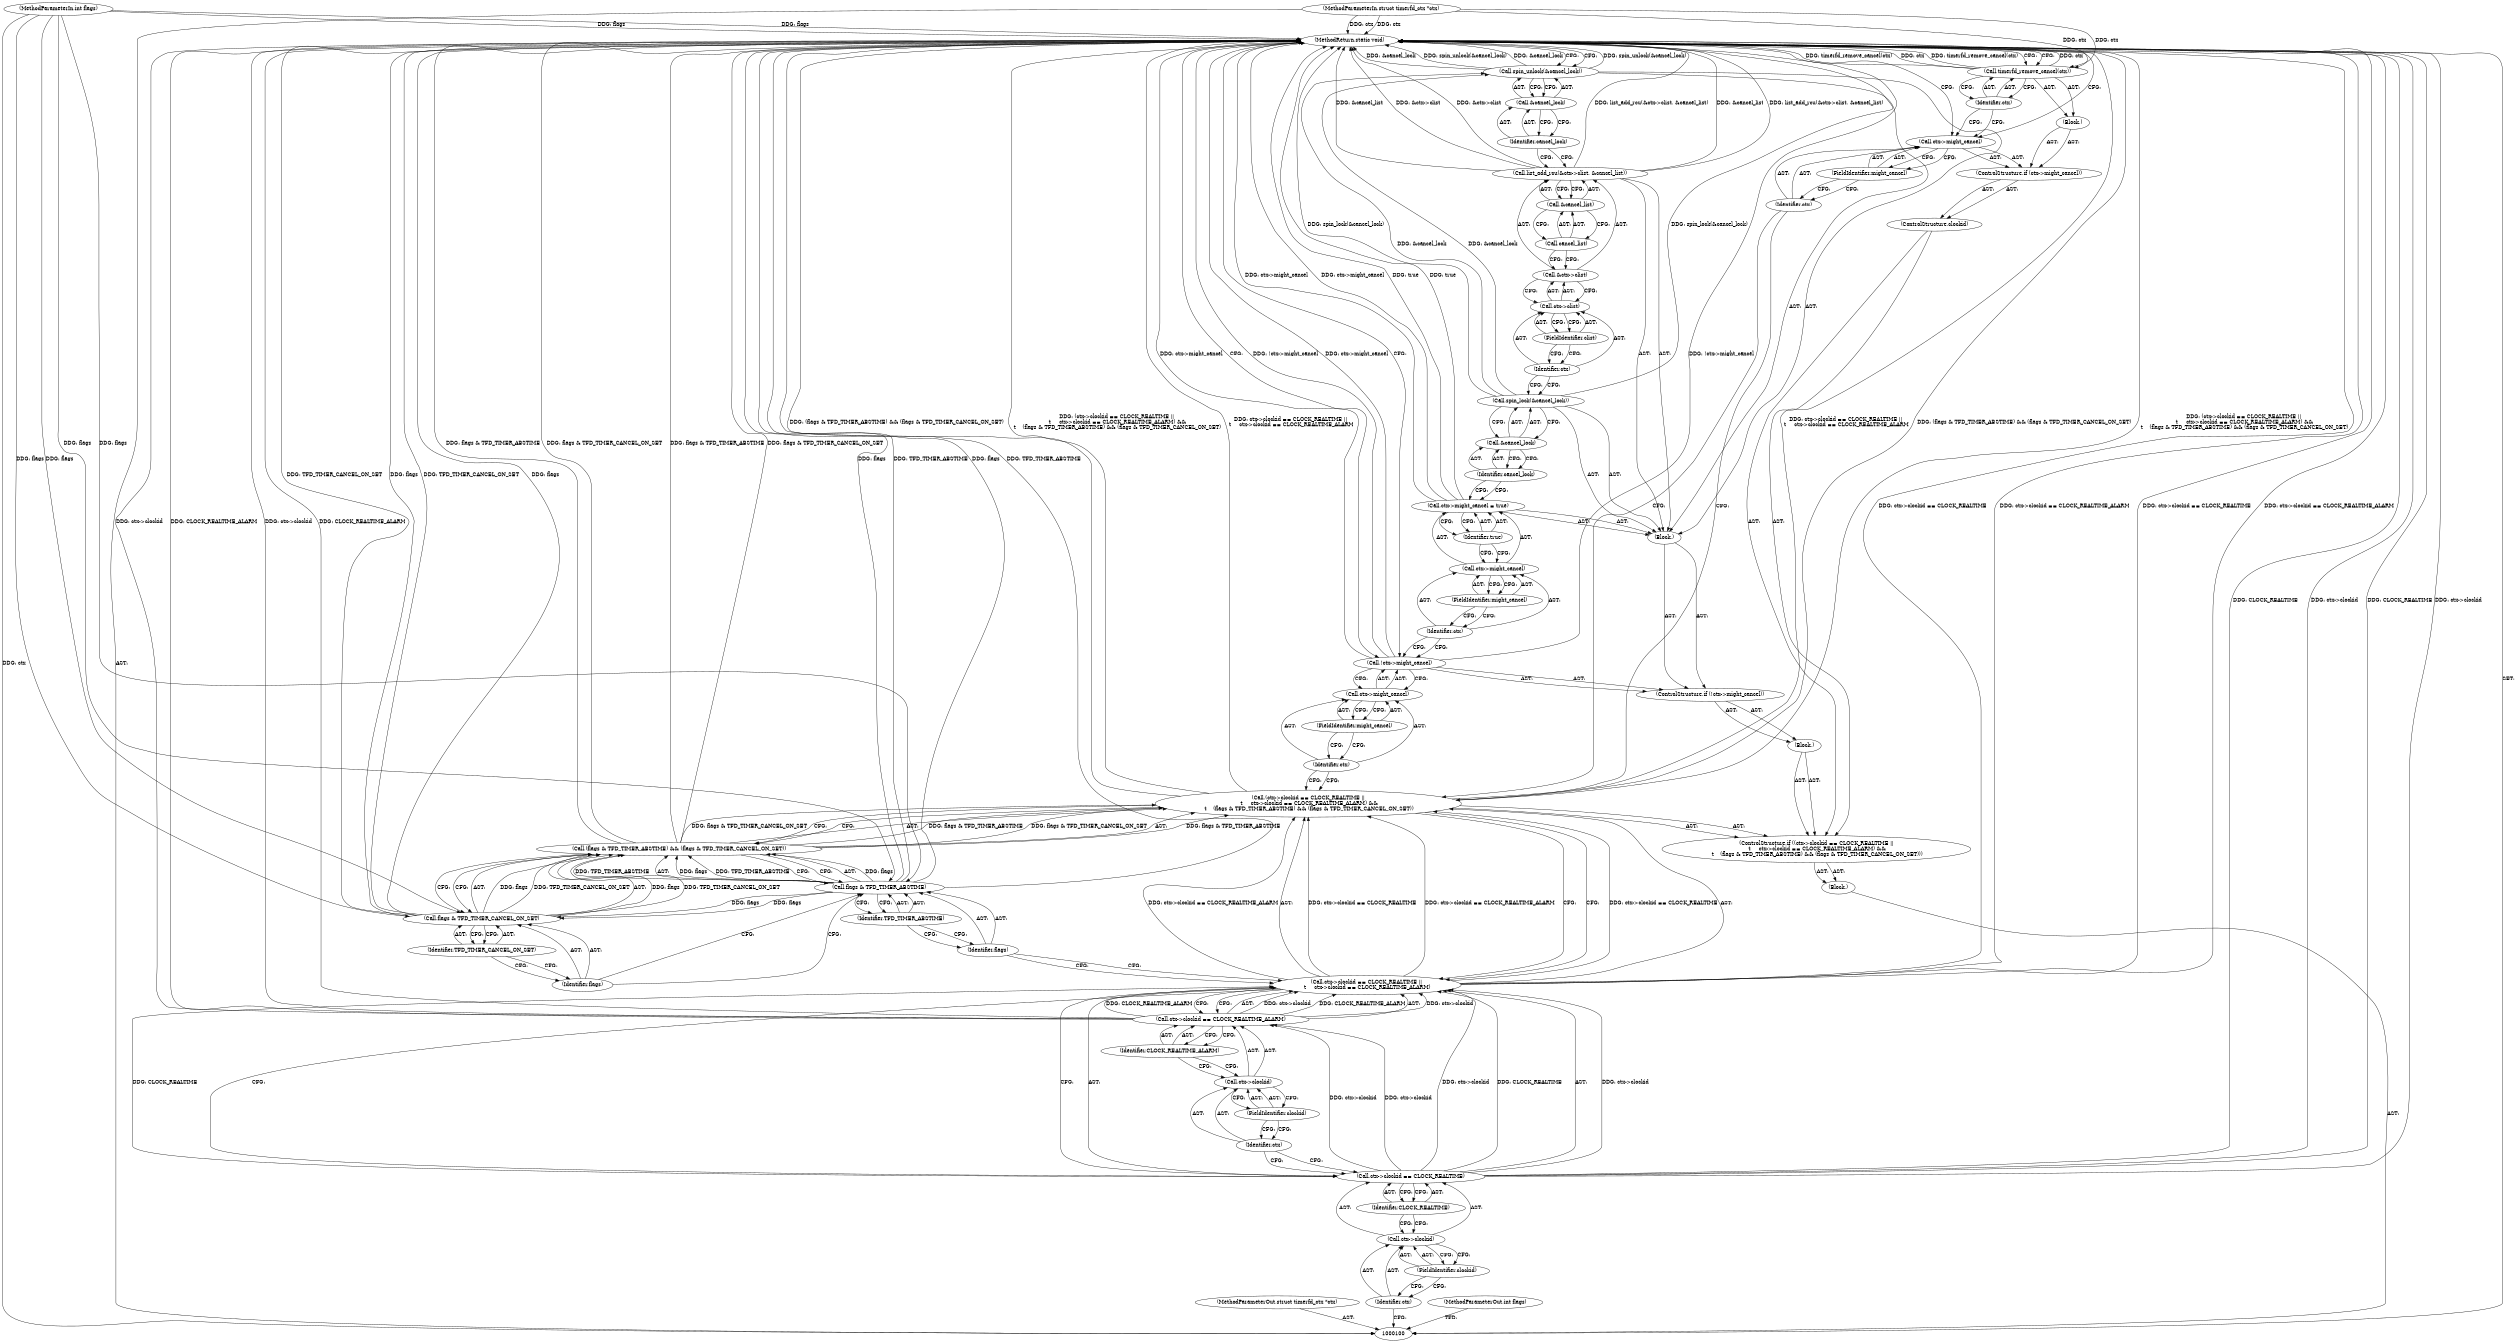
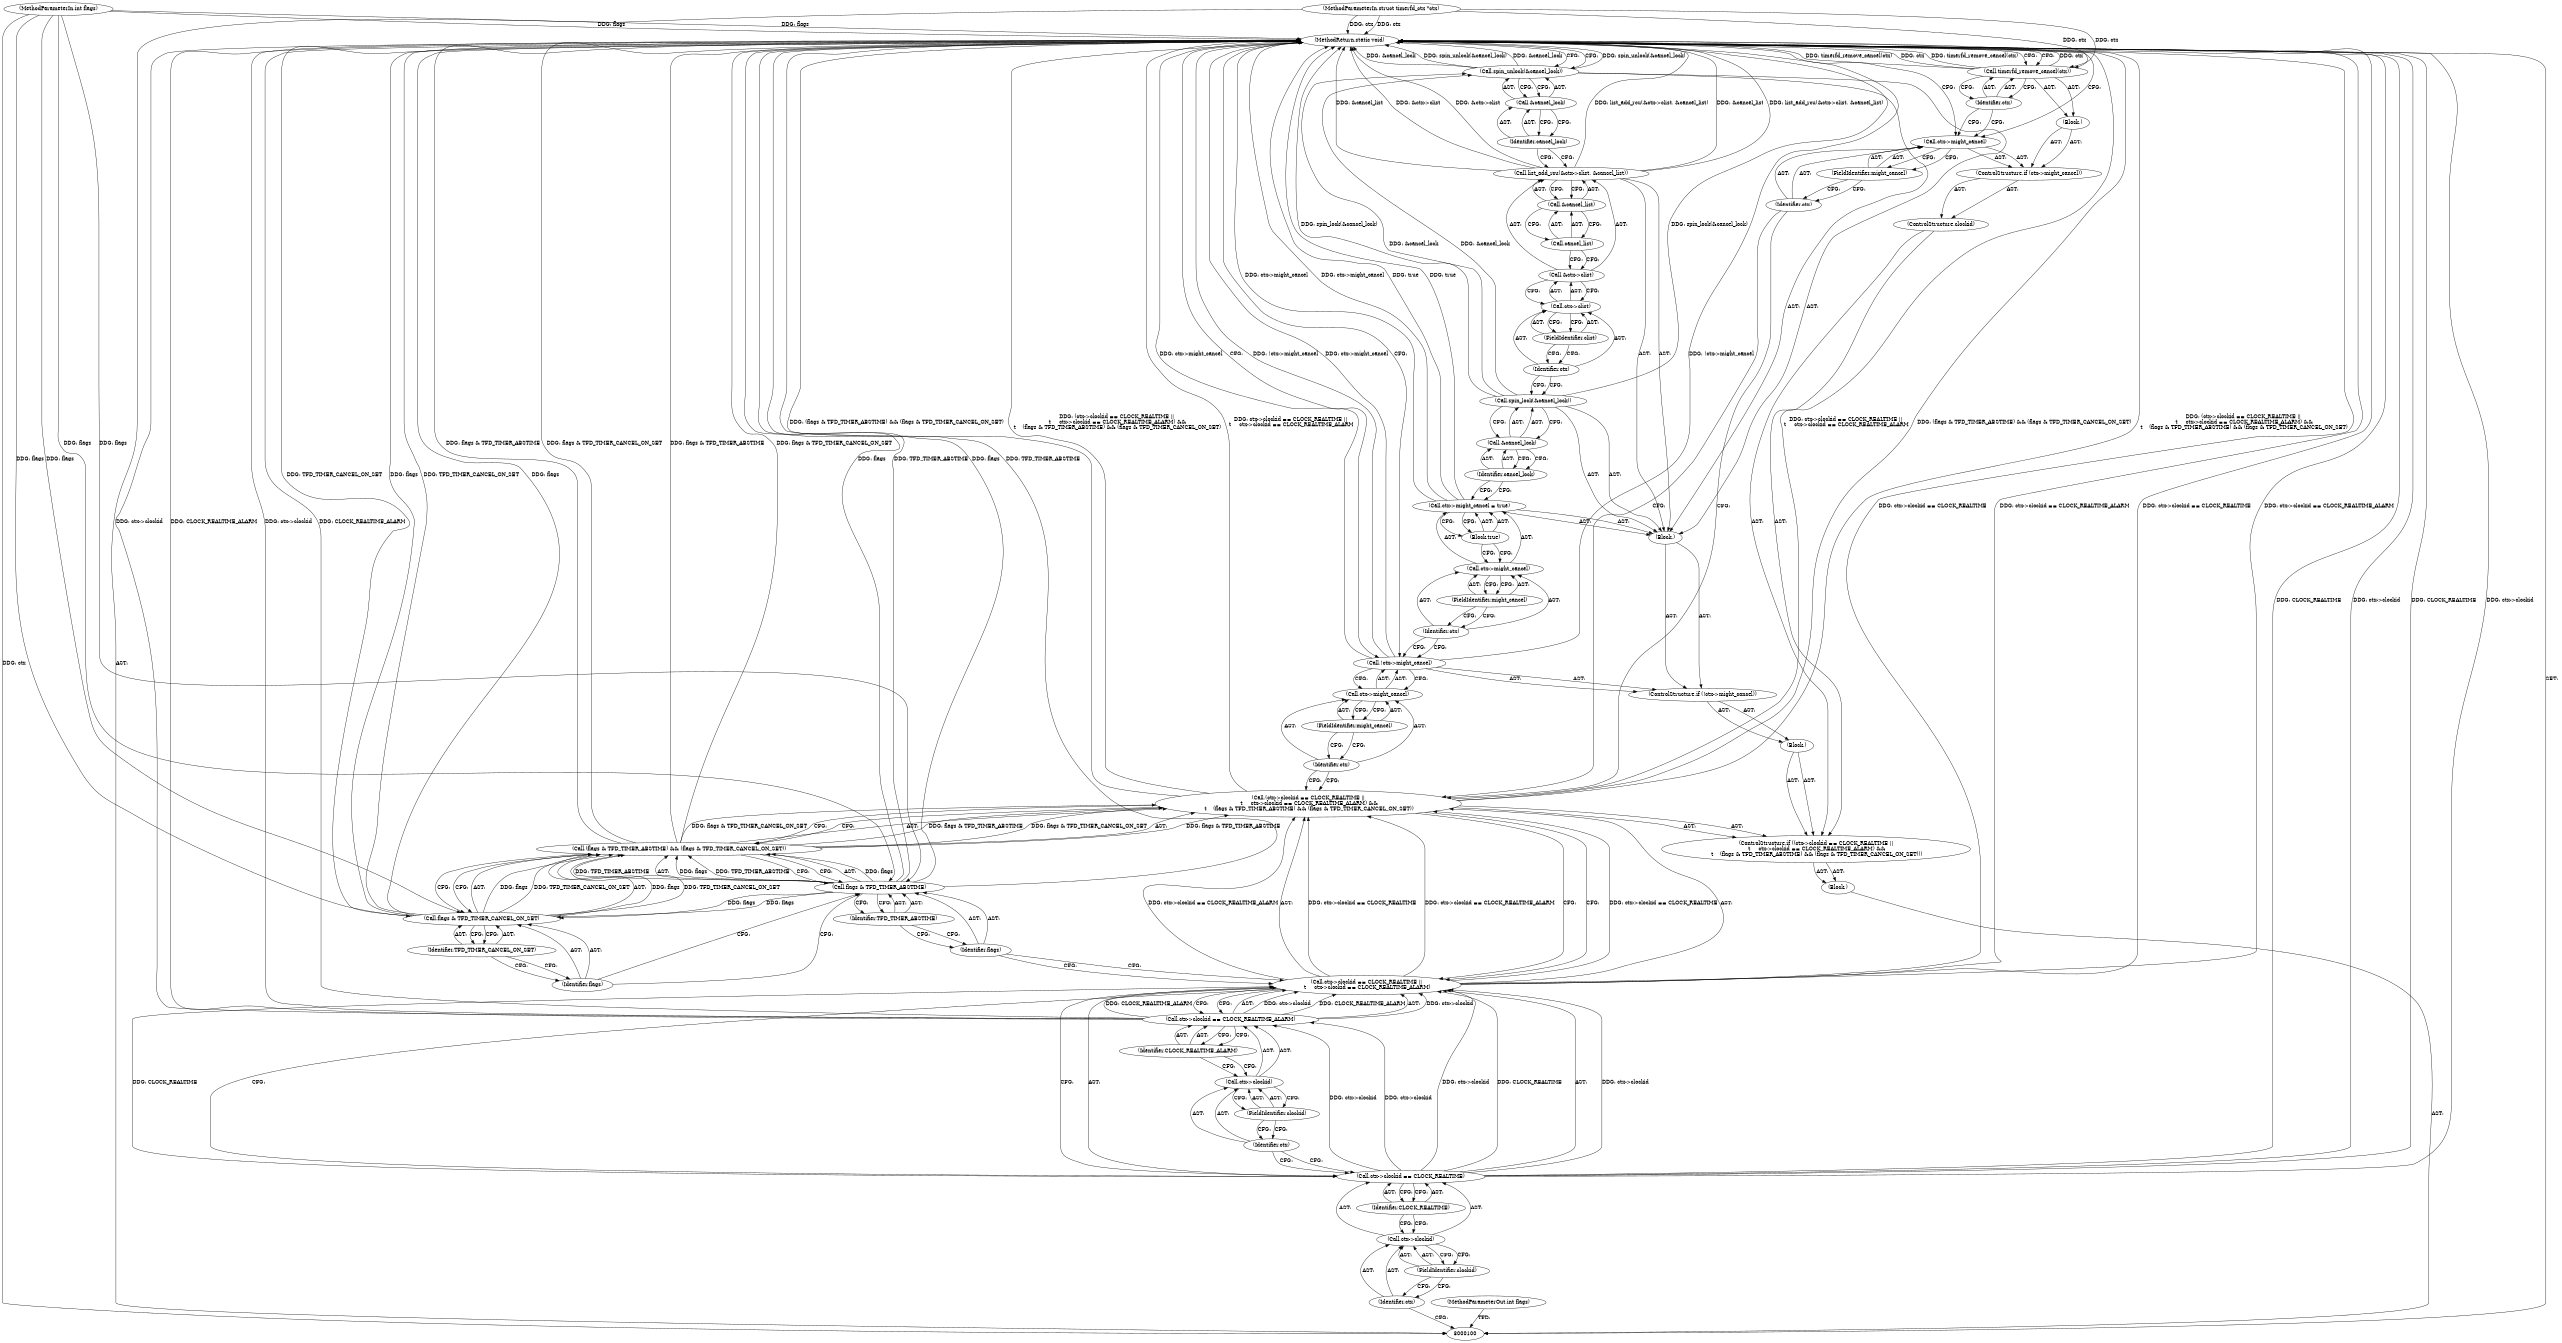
node "(Identifier,true)": label "(Identifier,true)" -> "(Block,true)"
node "(MethodParameterOut,struct timerfd_ctx *ctx)": removed
node "1000100": label "1000100" -> "8000100"
